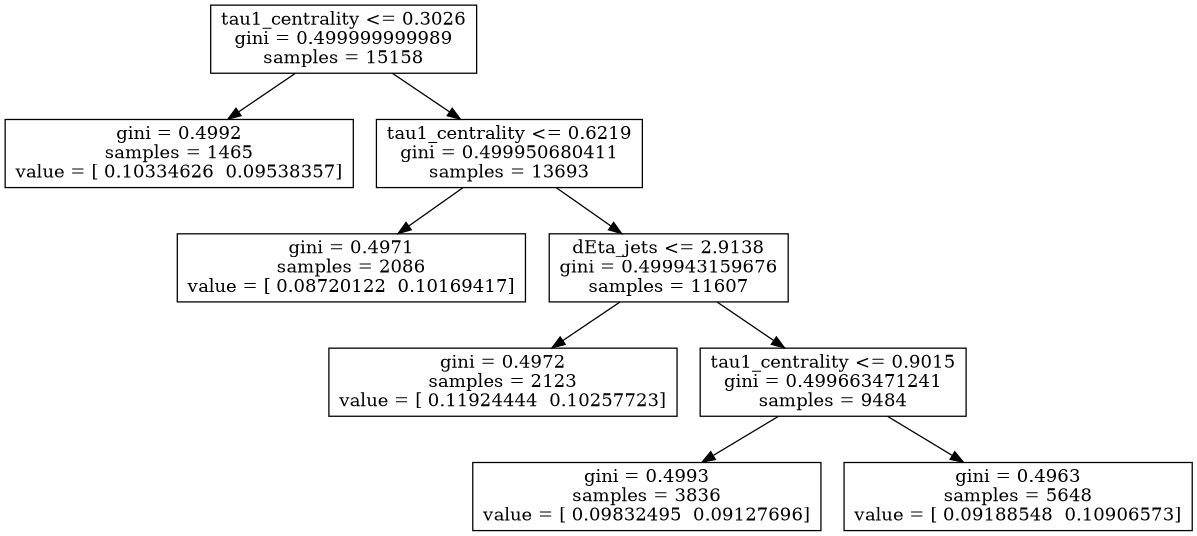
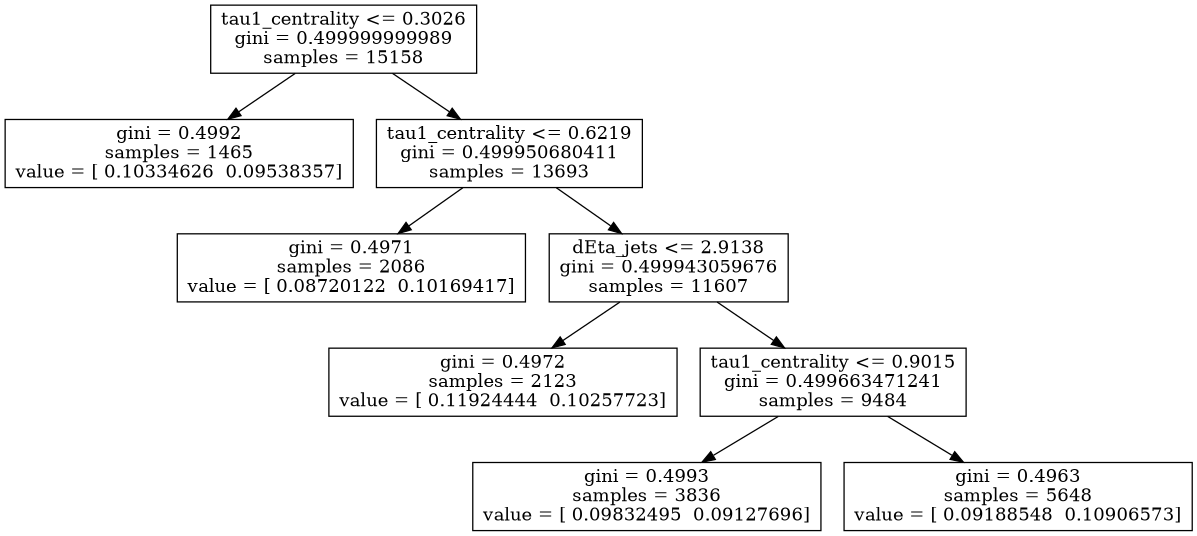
node "dEta_jets <= 2.9138 gini = 0.499943159676 samples = 11607": label "dEta_jets <= 2.9138 gini = 0.499943159676 samples = 11607" -> "dEta_jets <= 2.9138 gini = 0.499943059676 samples = 11607"
